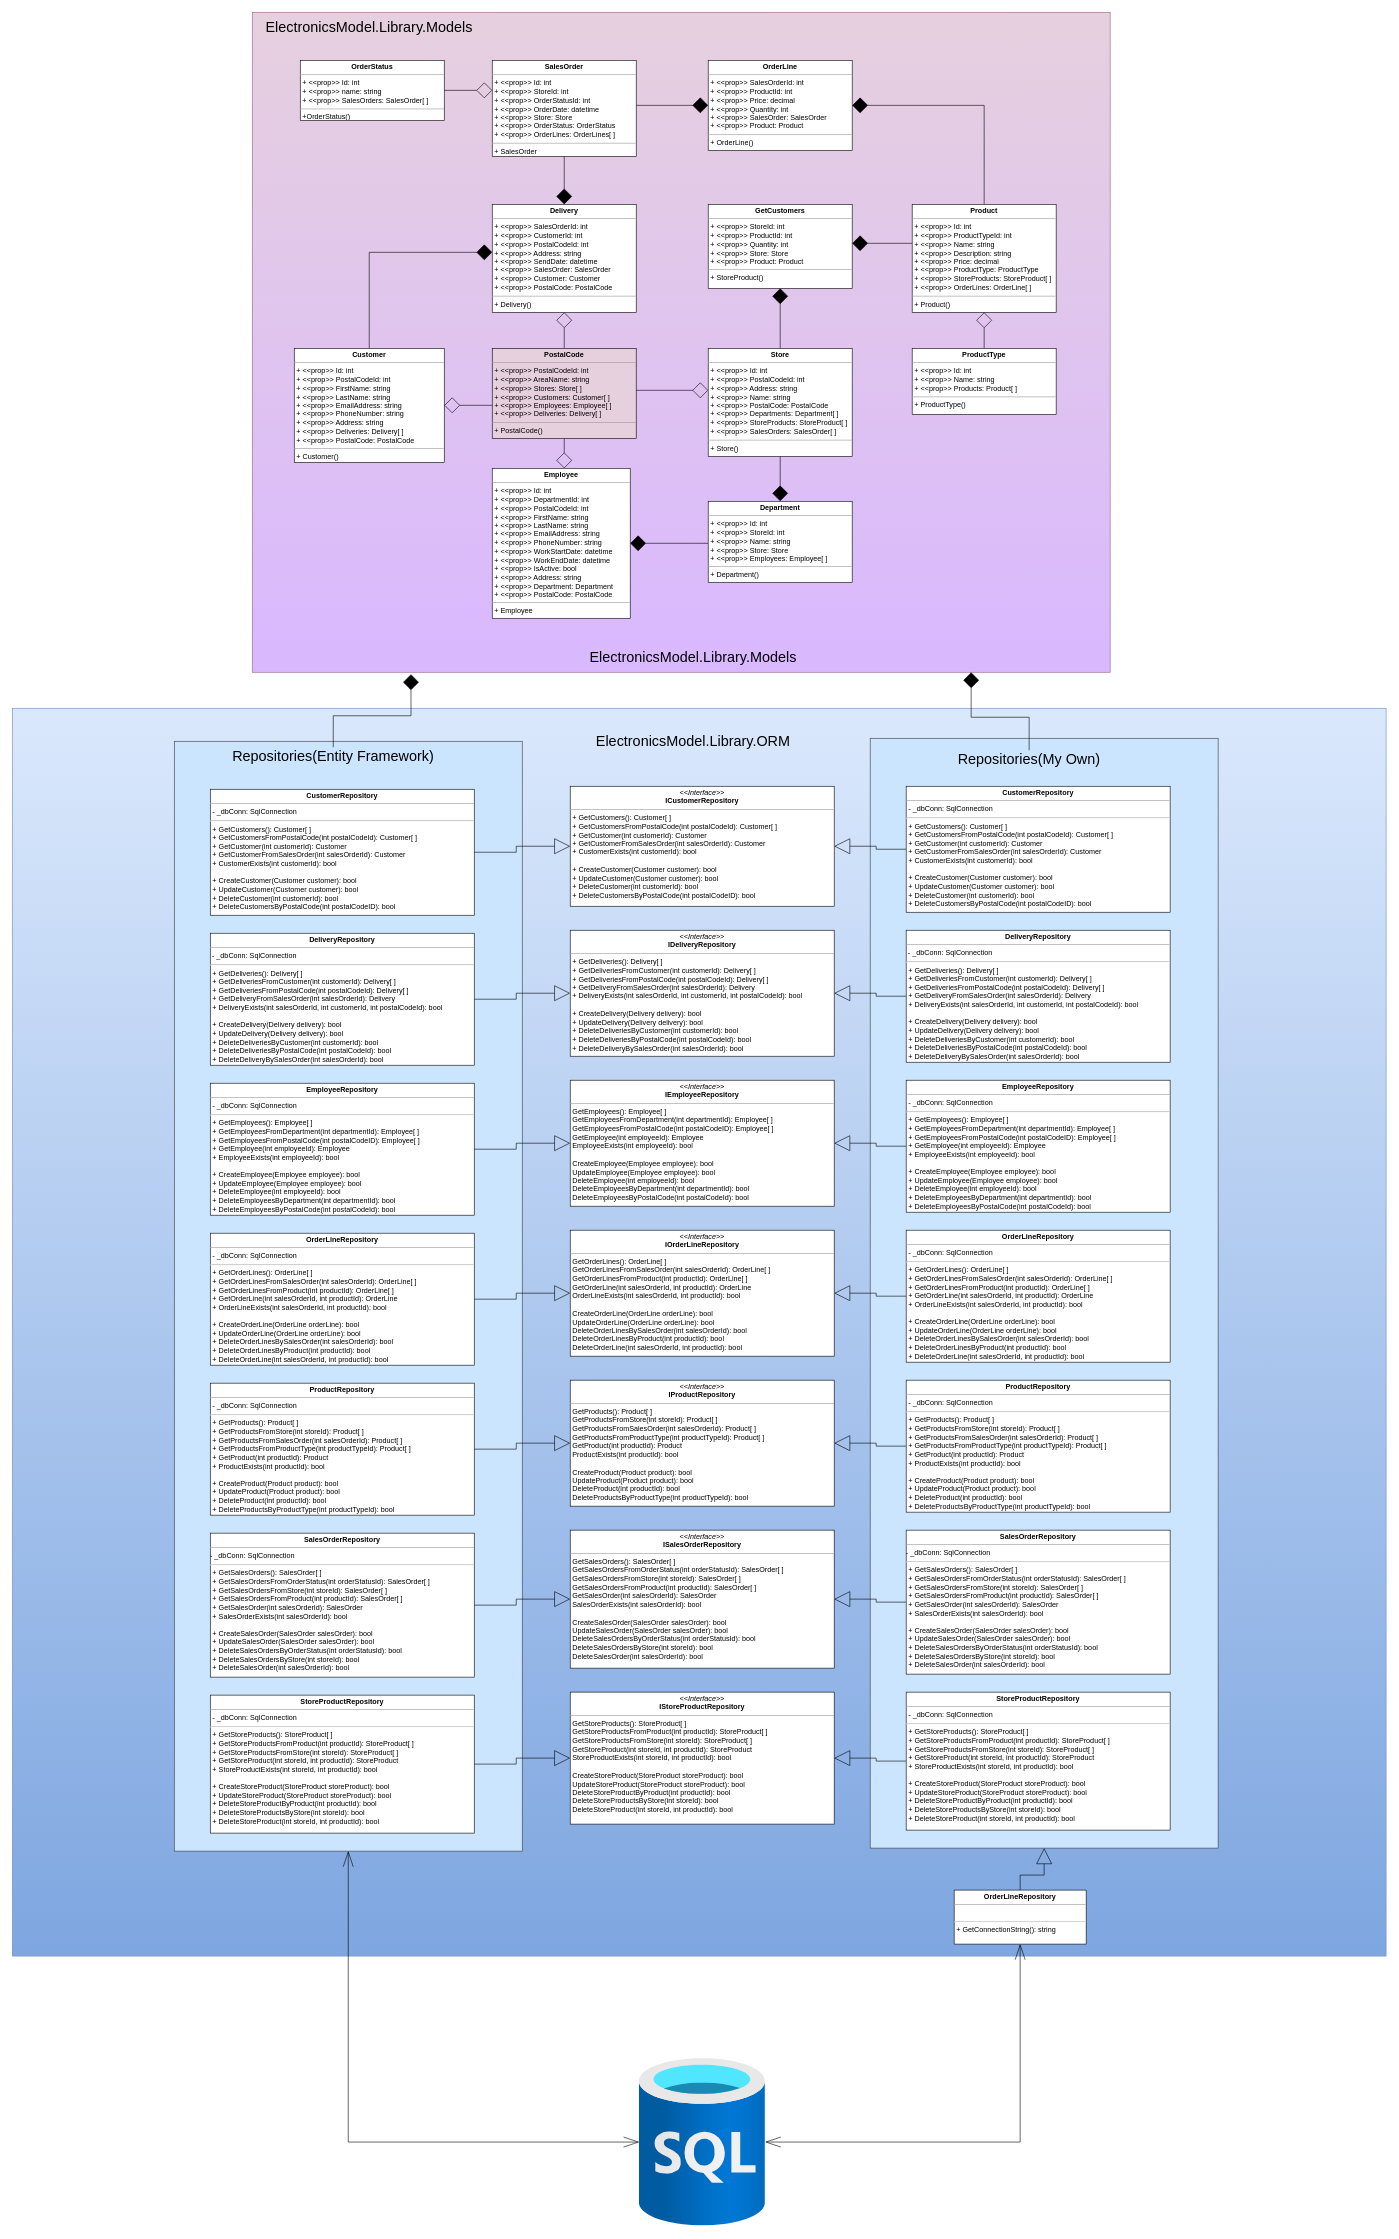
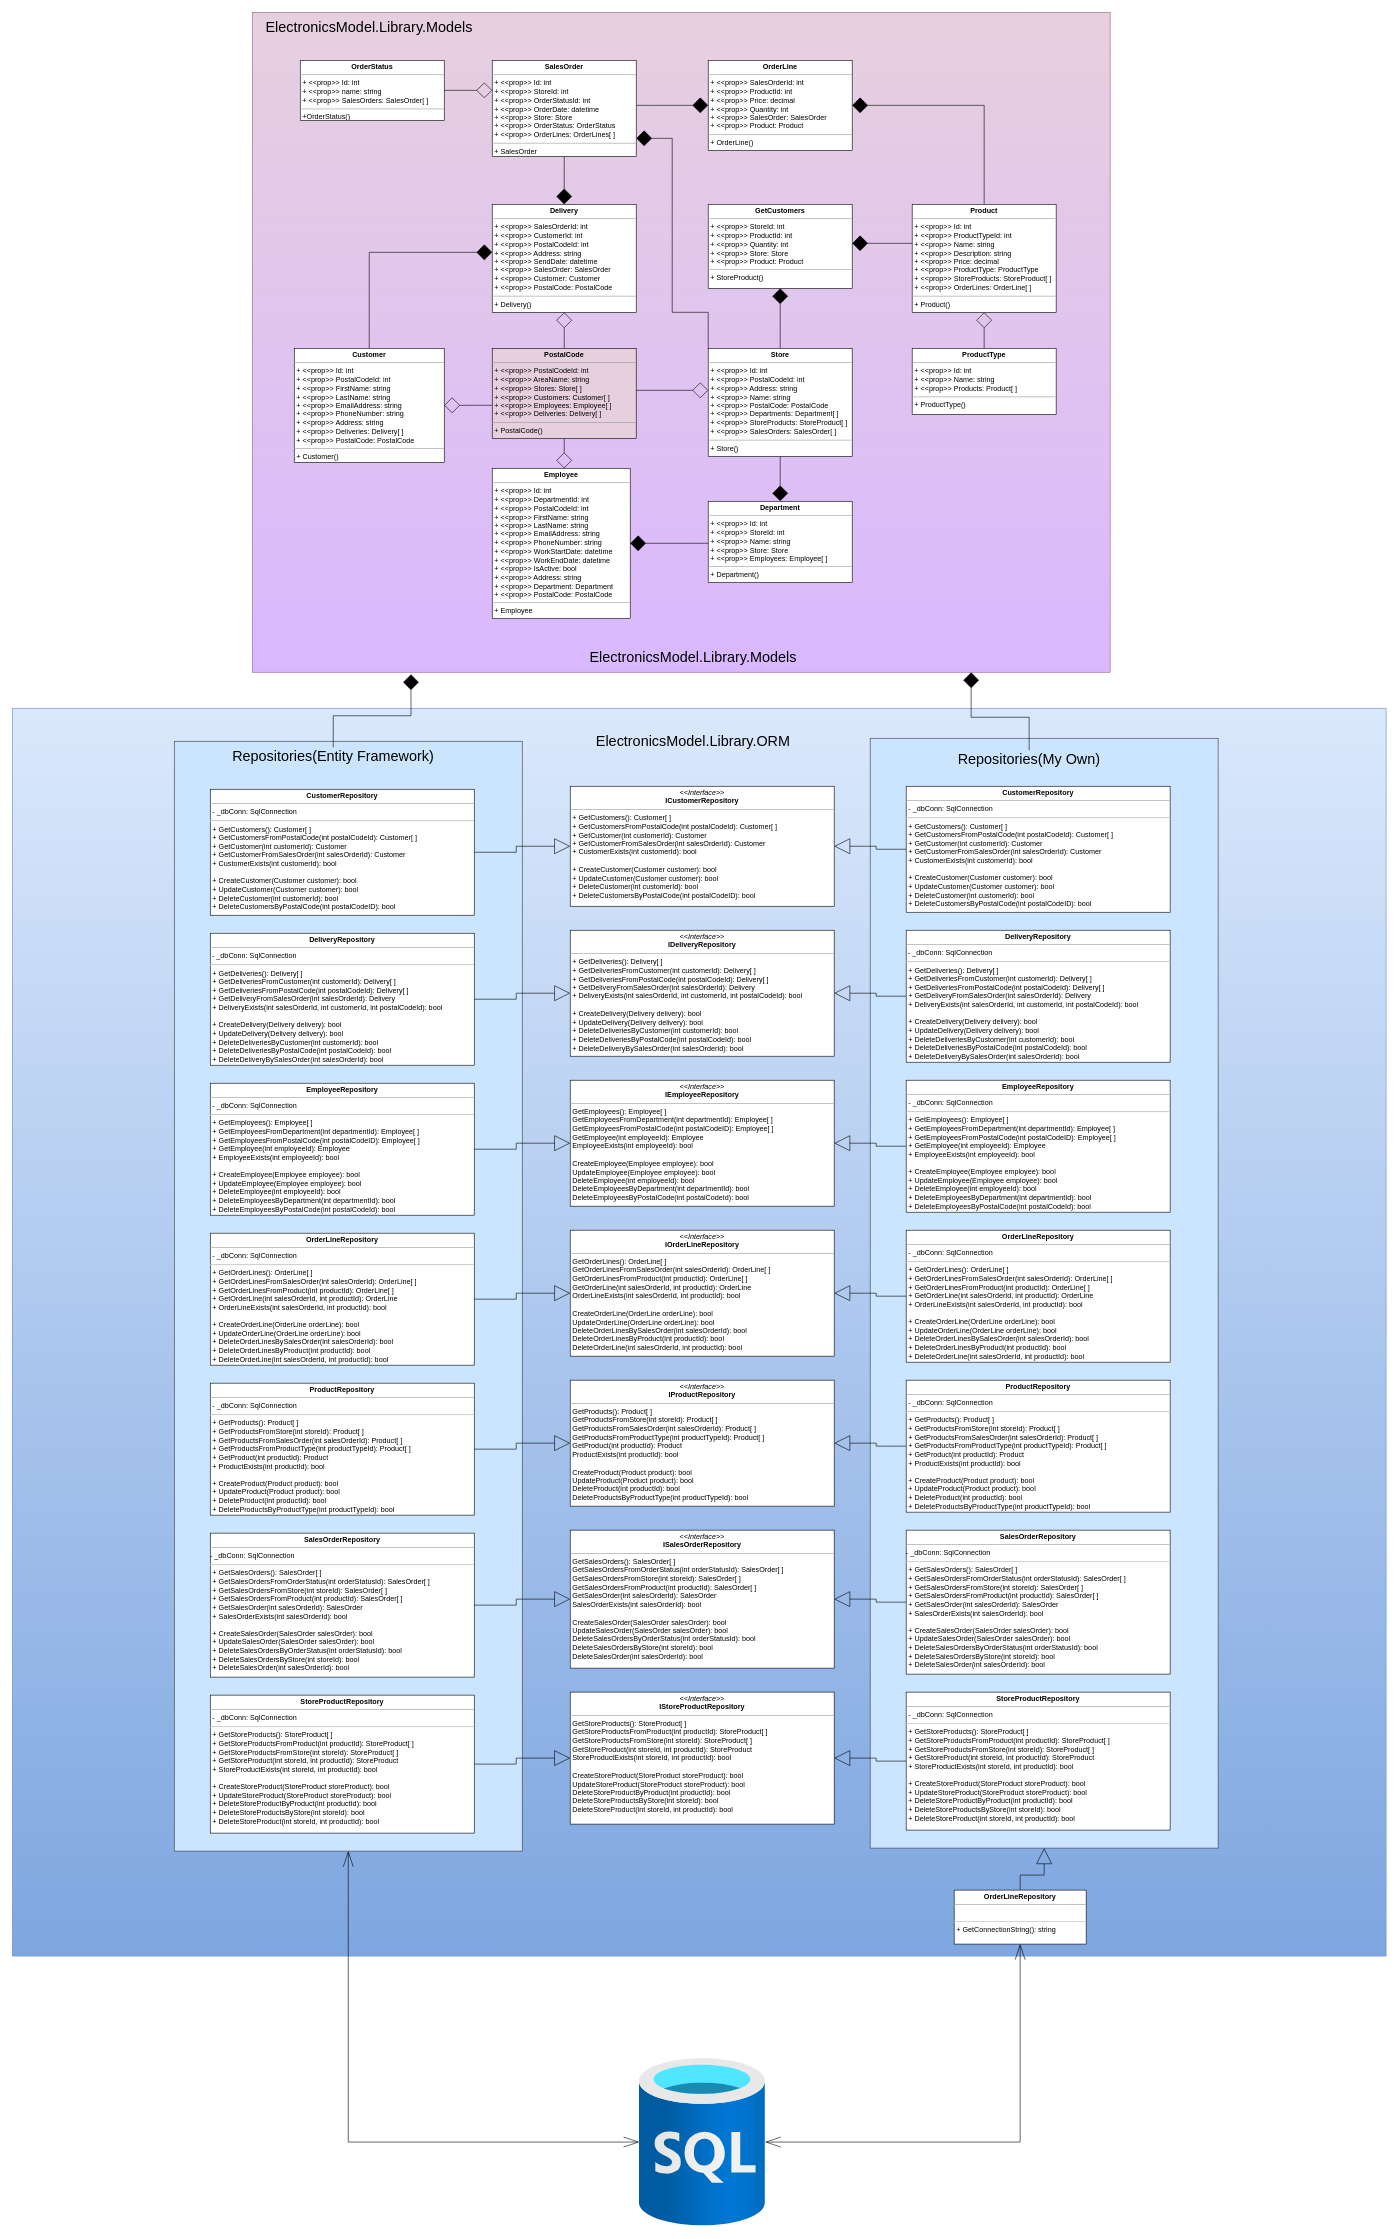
edge "Store + <<prop>> Id: int + <<prop>> PostalCodeId: int + <<prop>> Address: string + <<prop>> Name: string + <<prop>> PostalCode: PostalCode + <<prop>> Departments: Department[ ] + <<prop>> StoreProducts: StoreProduct[ ] + <<prop>> SalesOrders: SalesOrder[ ] + Store()" -> "SalesOrder + <<prop>> Id: int + <<prop>> StoreId: int + <<prop>> OrderStatusId: int + <<prop>> OrderDate: datetime + <<prop>> Store: Store + <<prop>> OrderStatus: OrderStatus + <<prop>> OrderLines: OrderLines[ ] + SalesOrder": added
